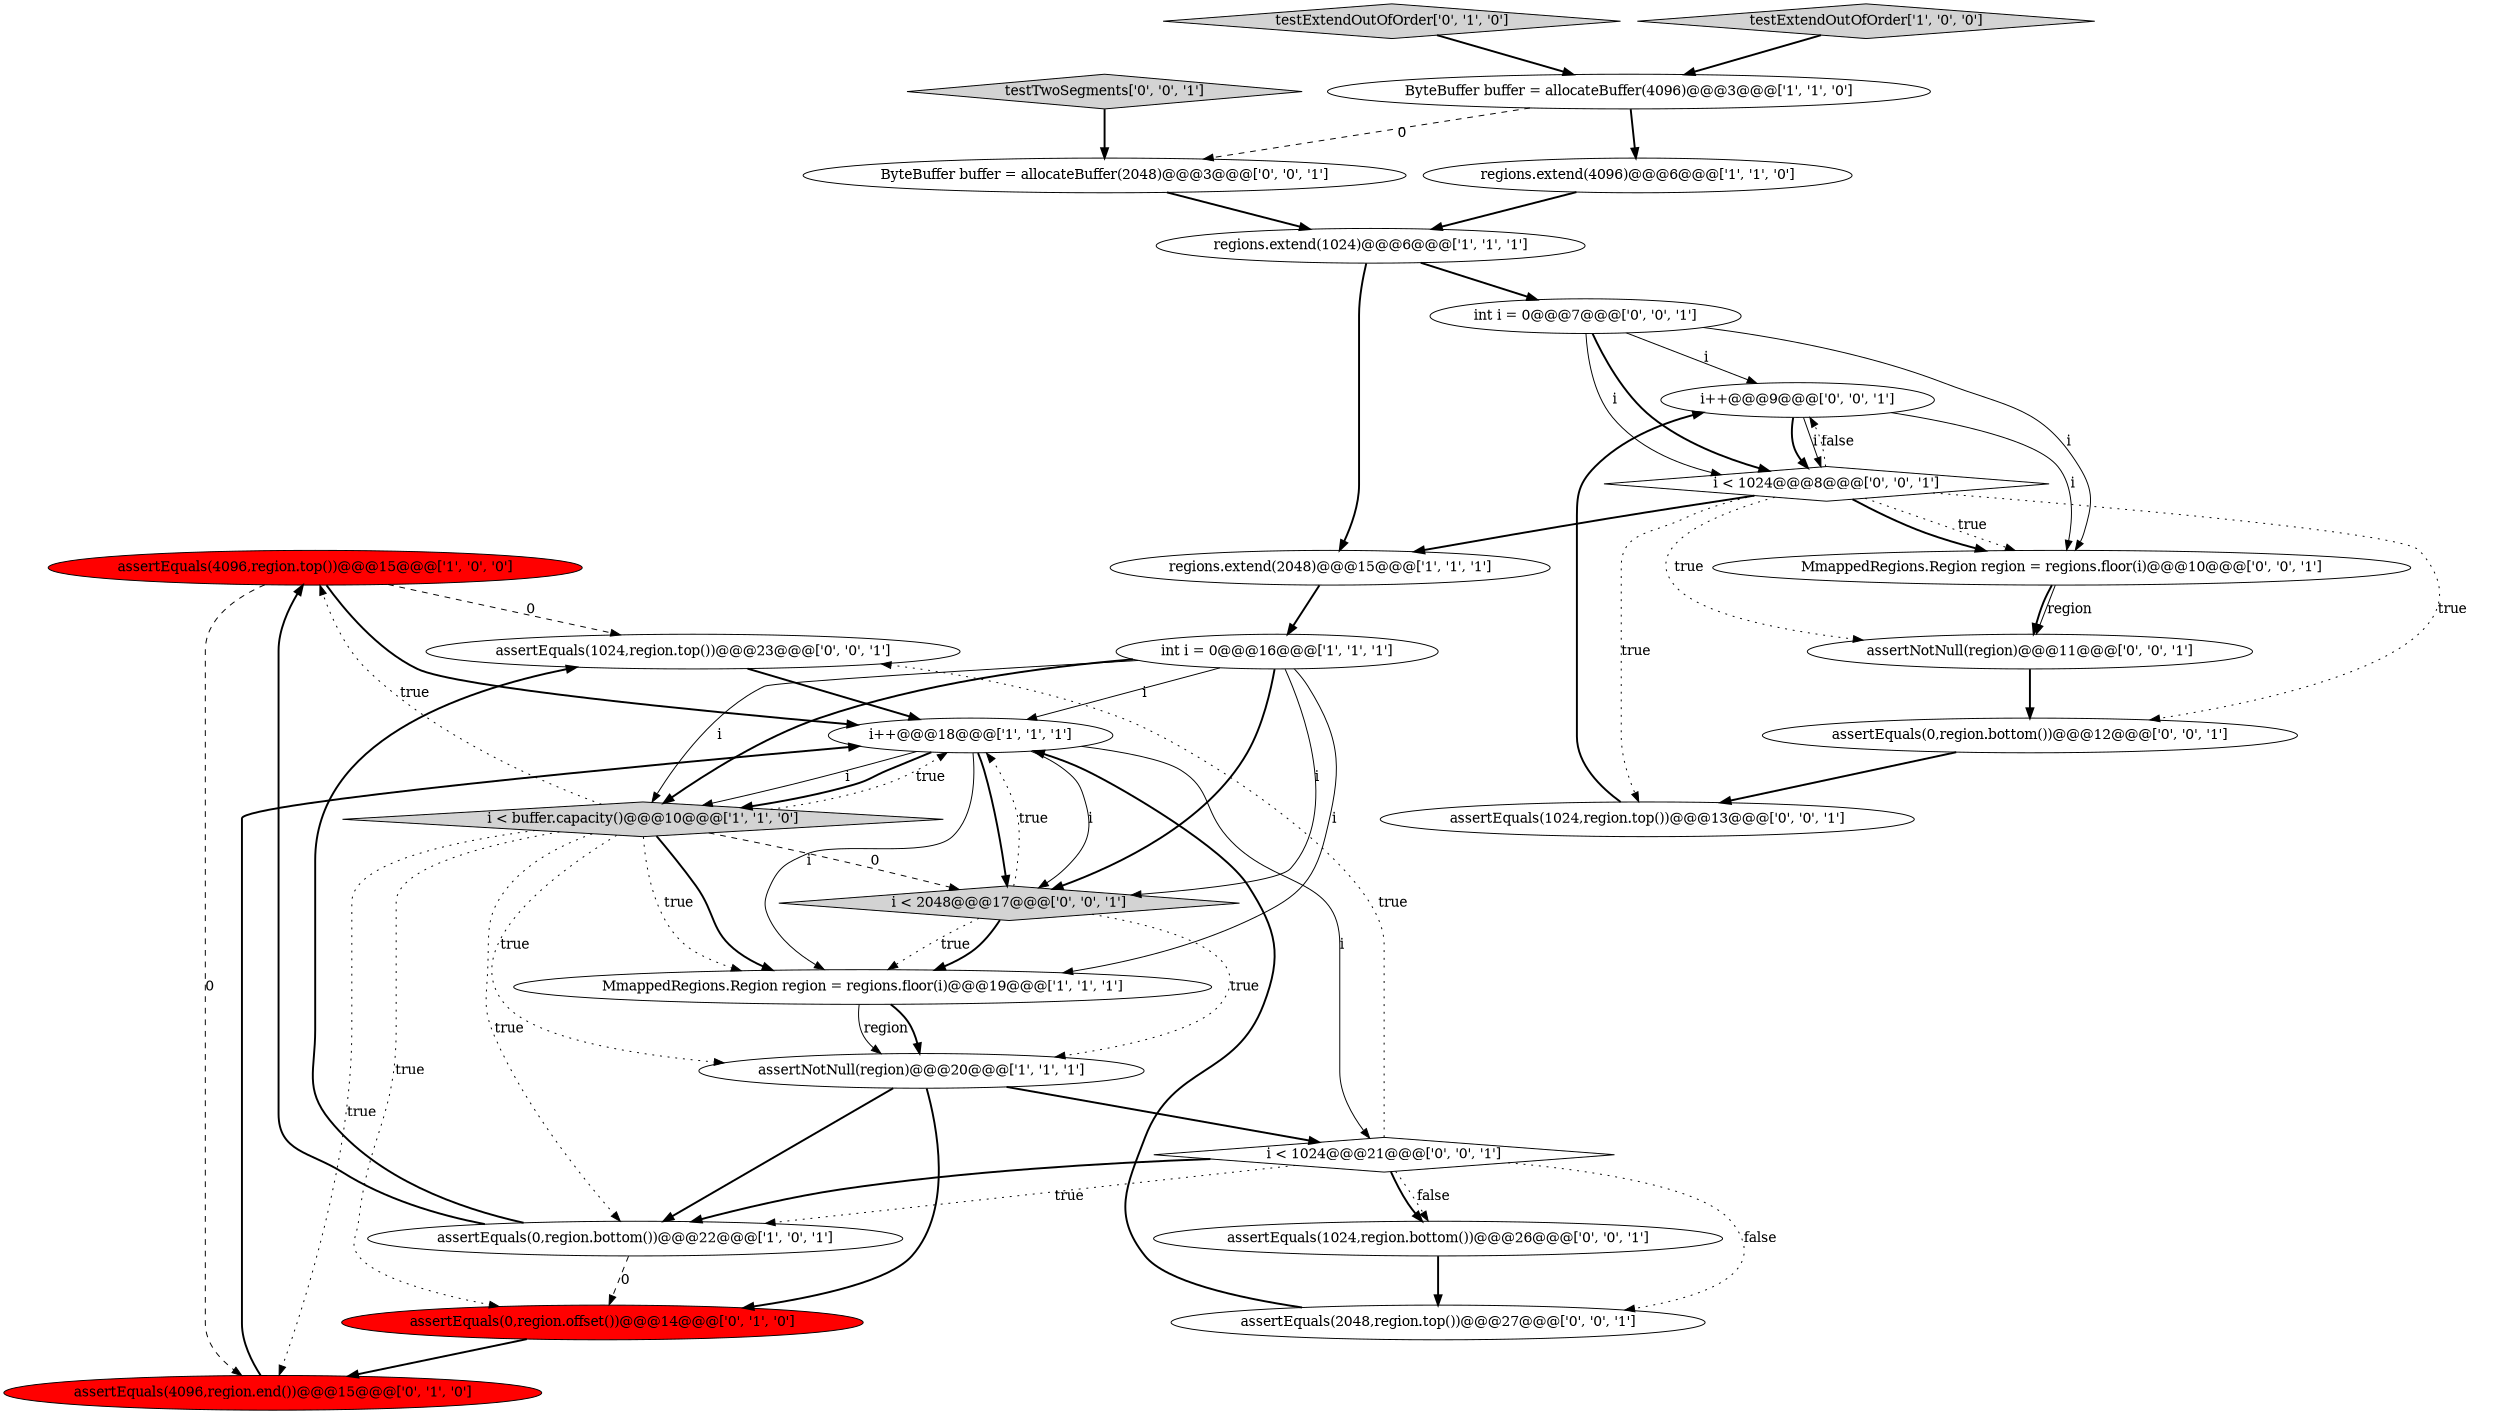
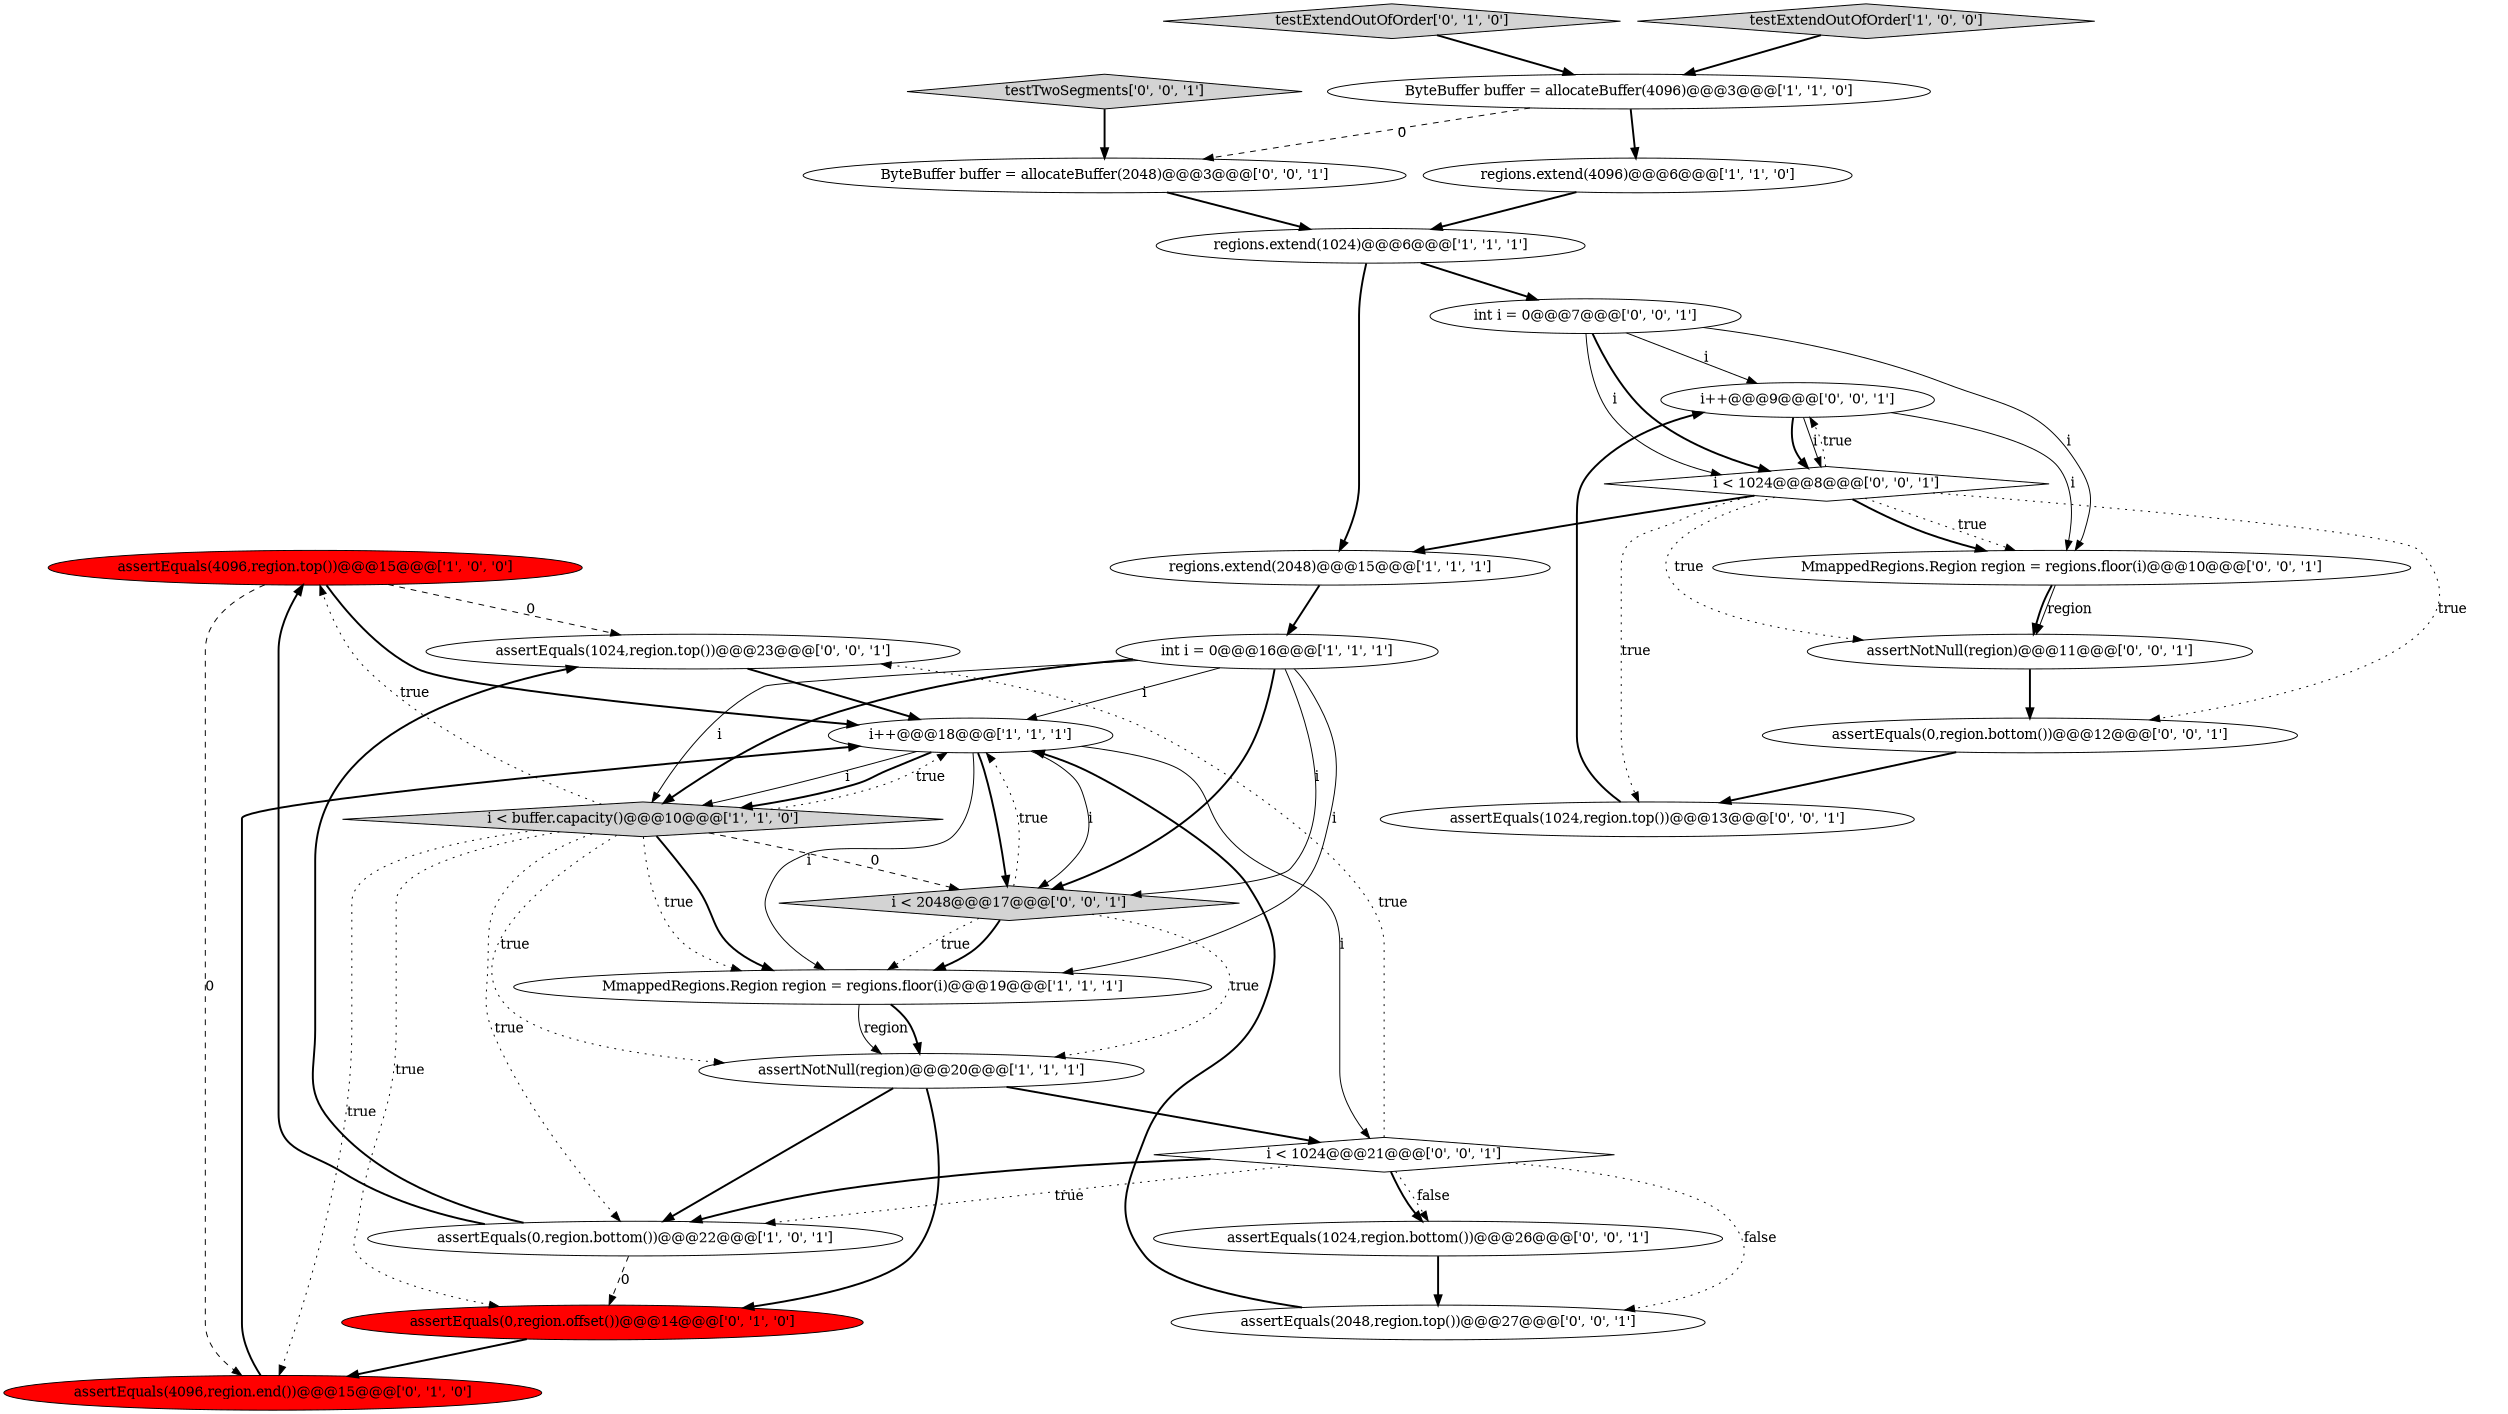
edge "i < 1024@@@8@@@['0', '0', '1']" -> "i++@@@9@@@['0', '0', '1']": label "false" -> "true"
